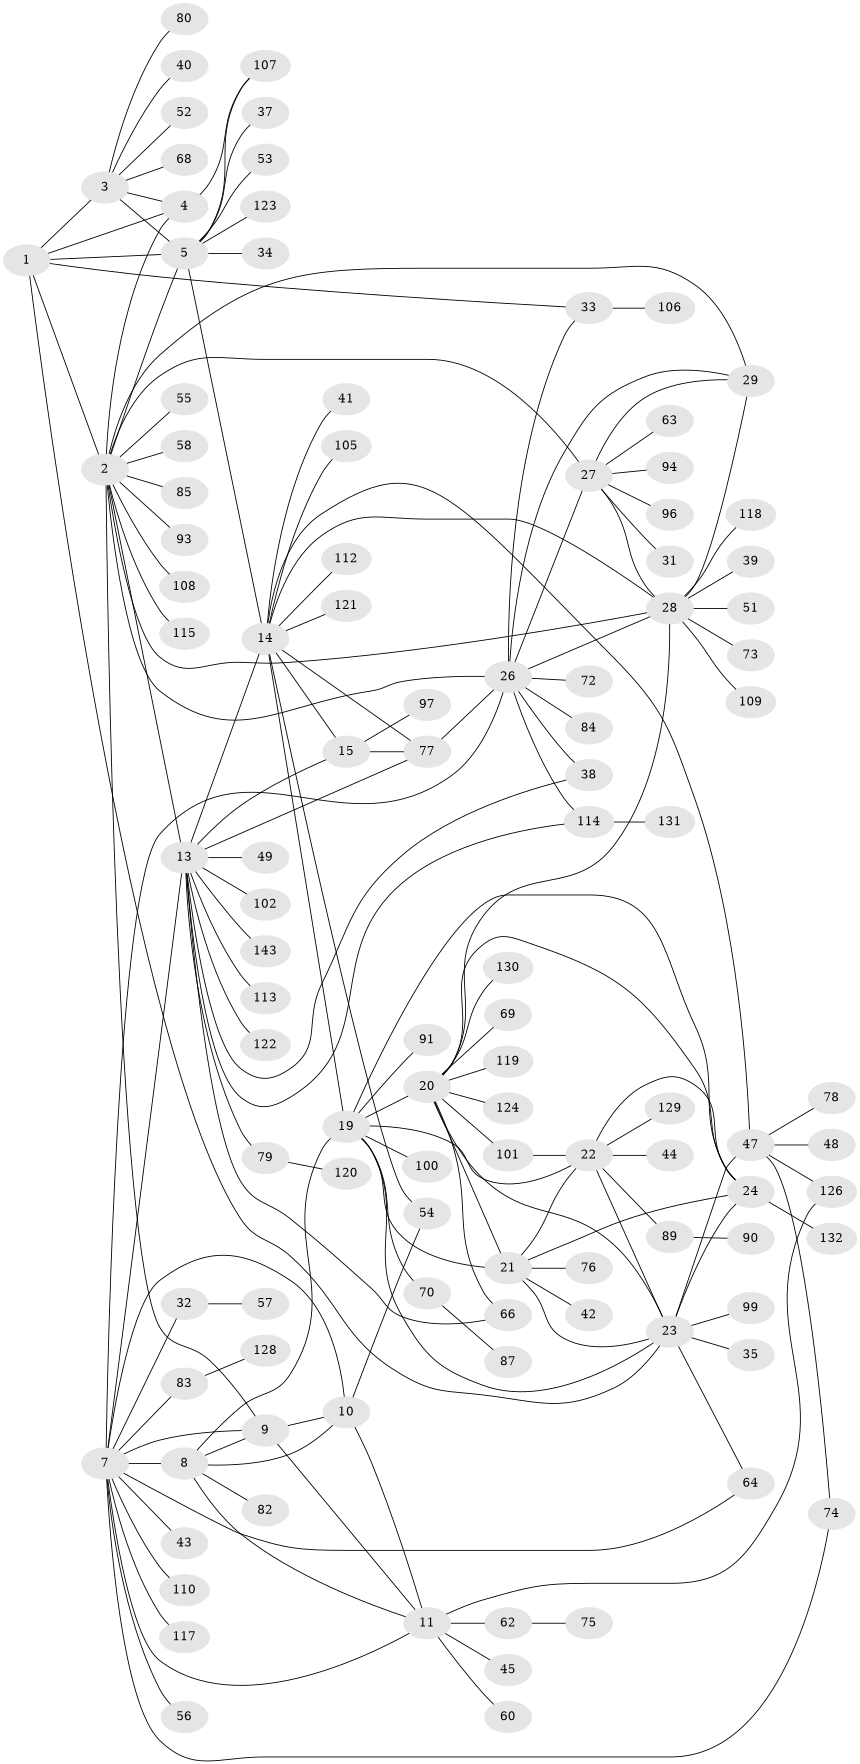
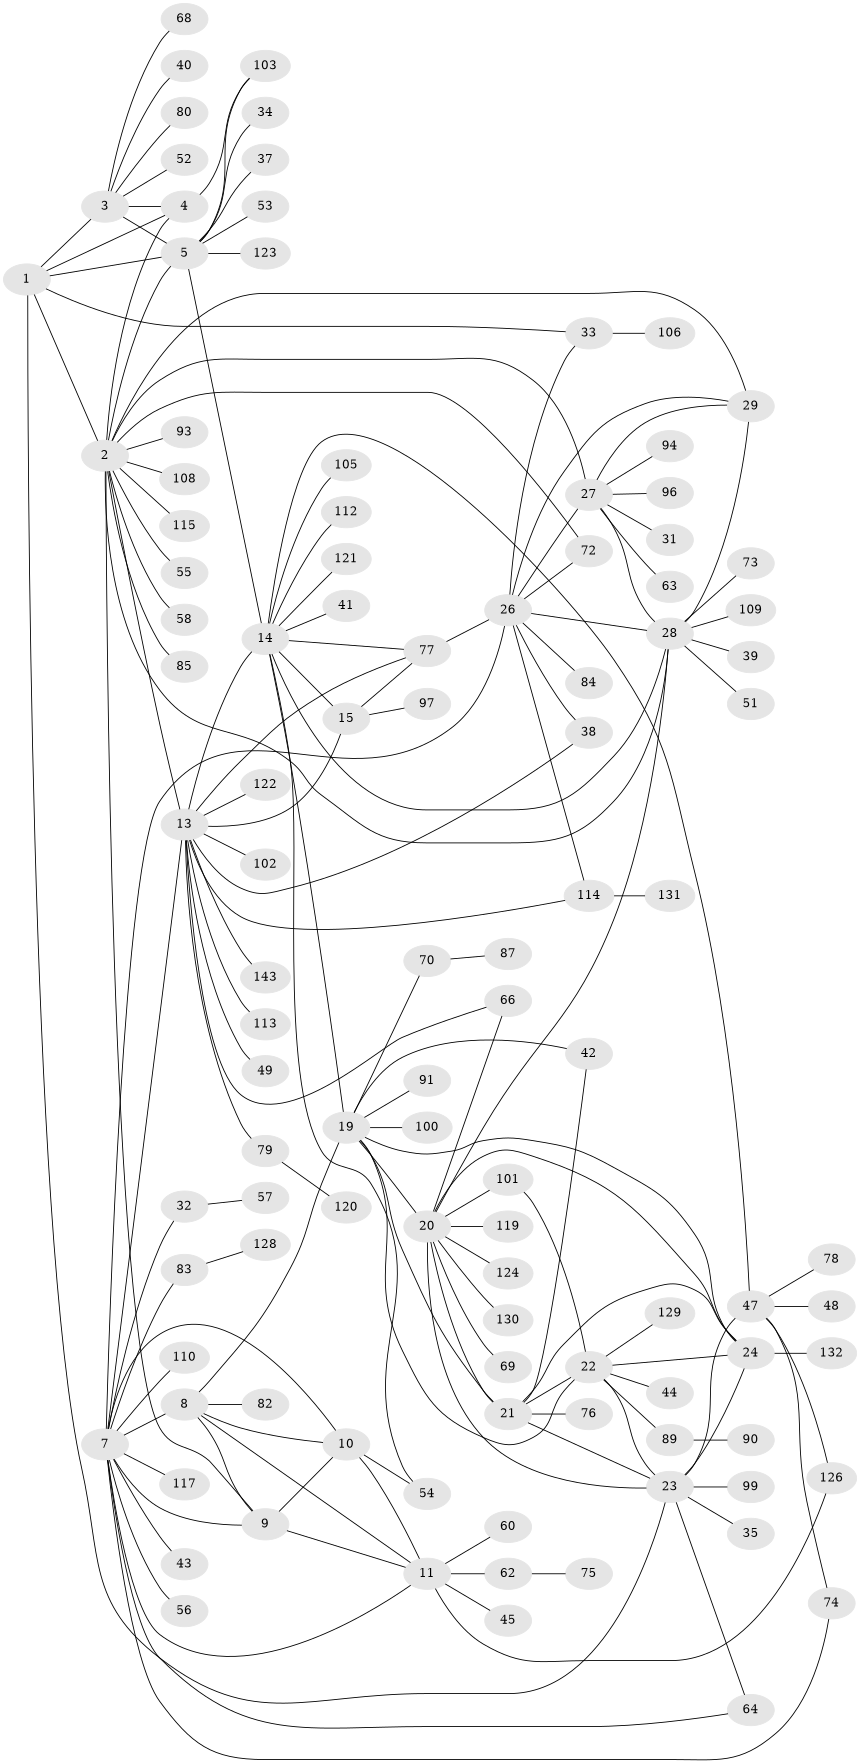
node "107": label "107" -> "103"
node "118": removed
edge "2" -- "26": now "2" -- "72"
edge "19" -- "23": now "19" -- "42"
